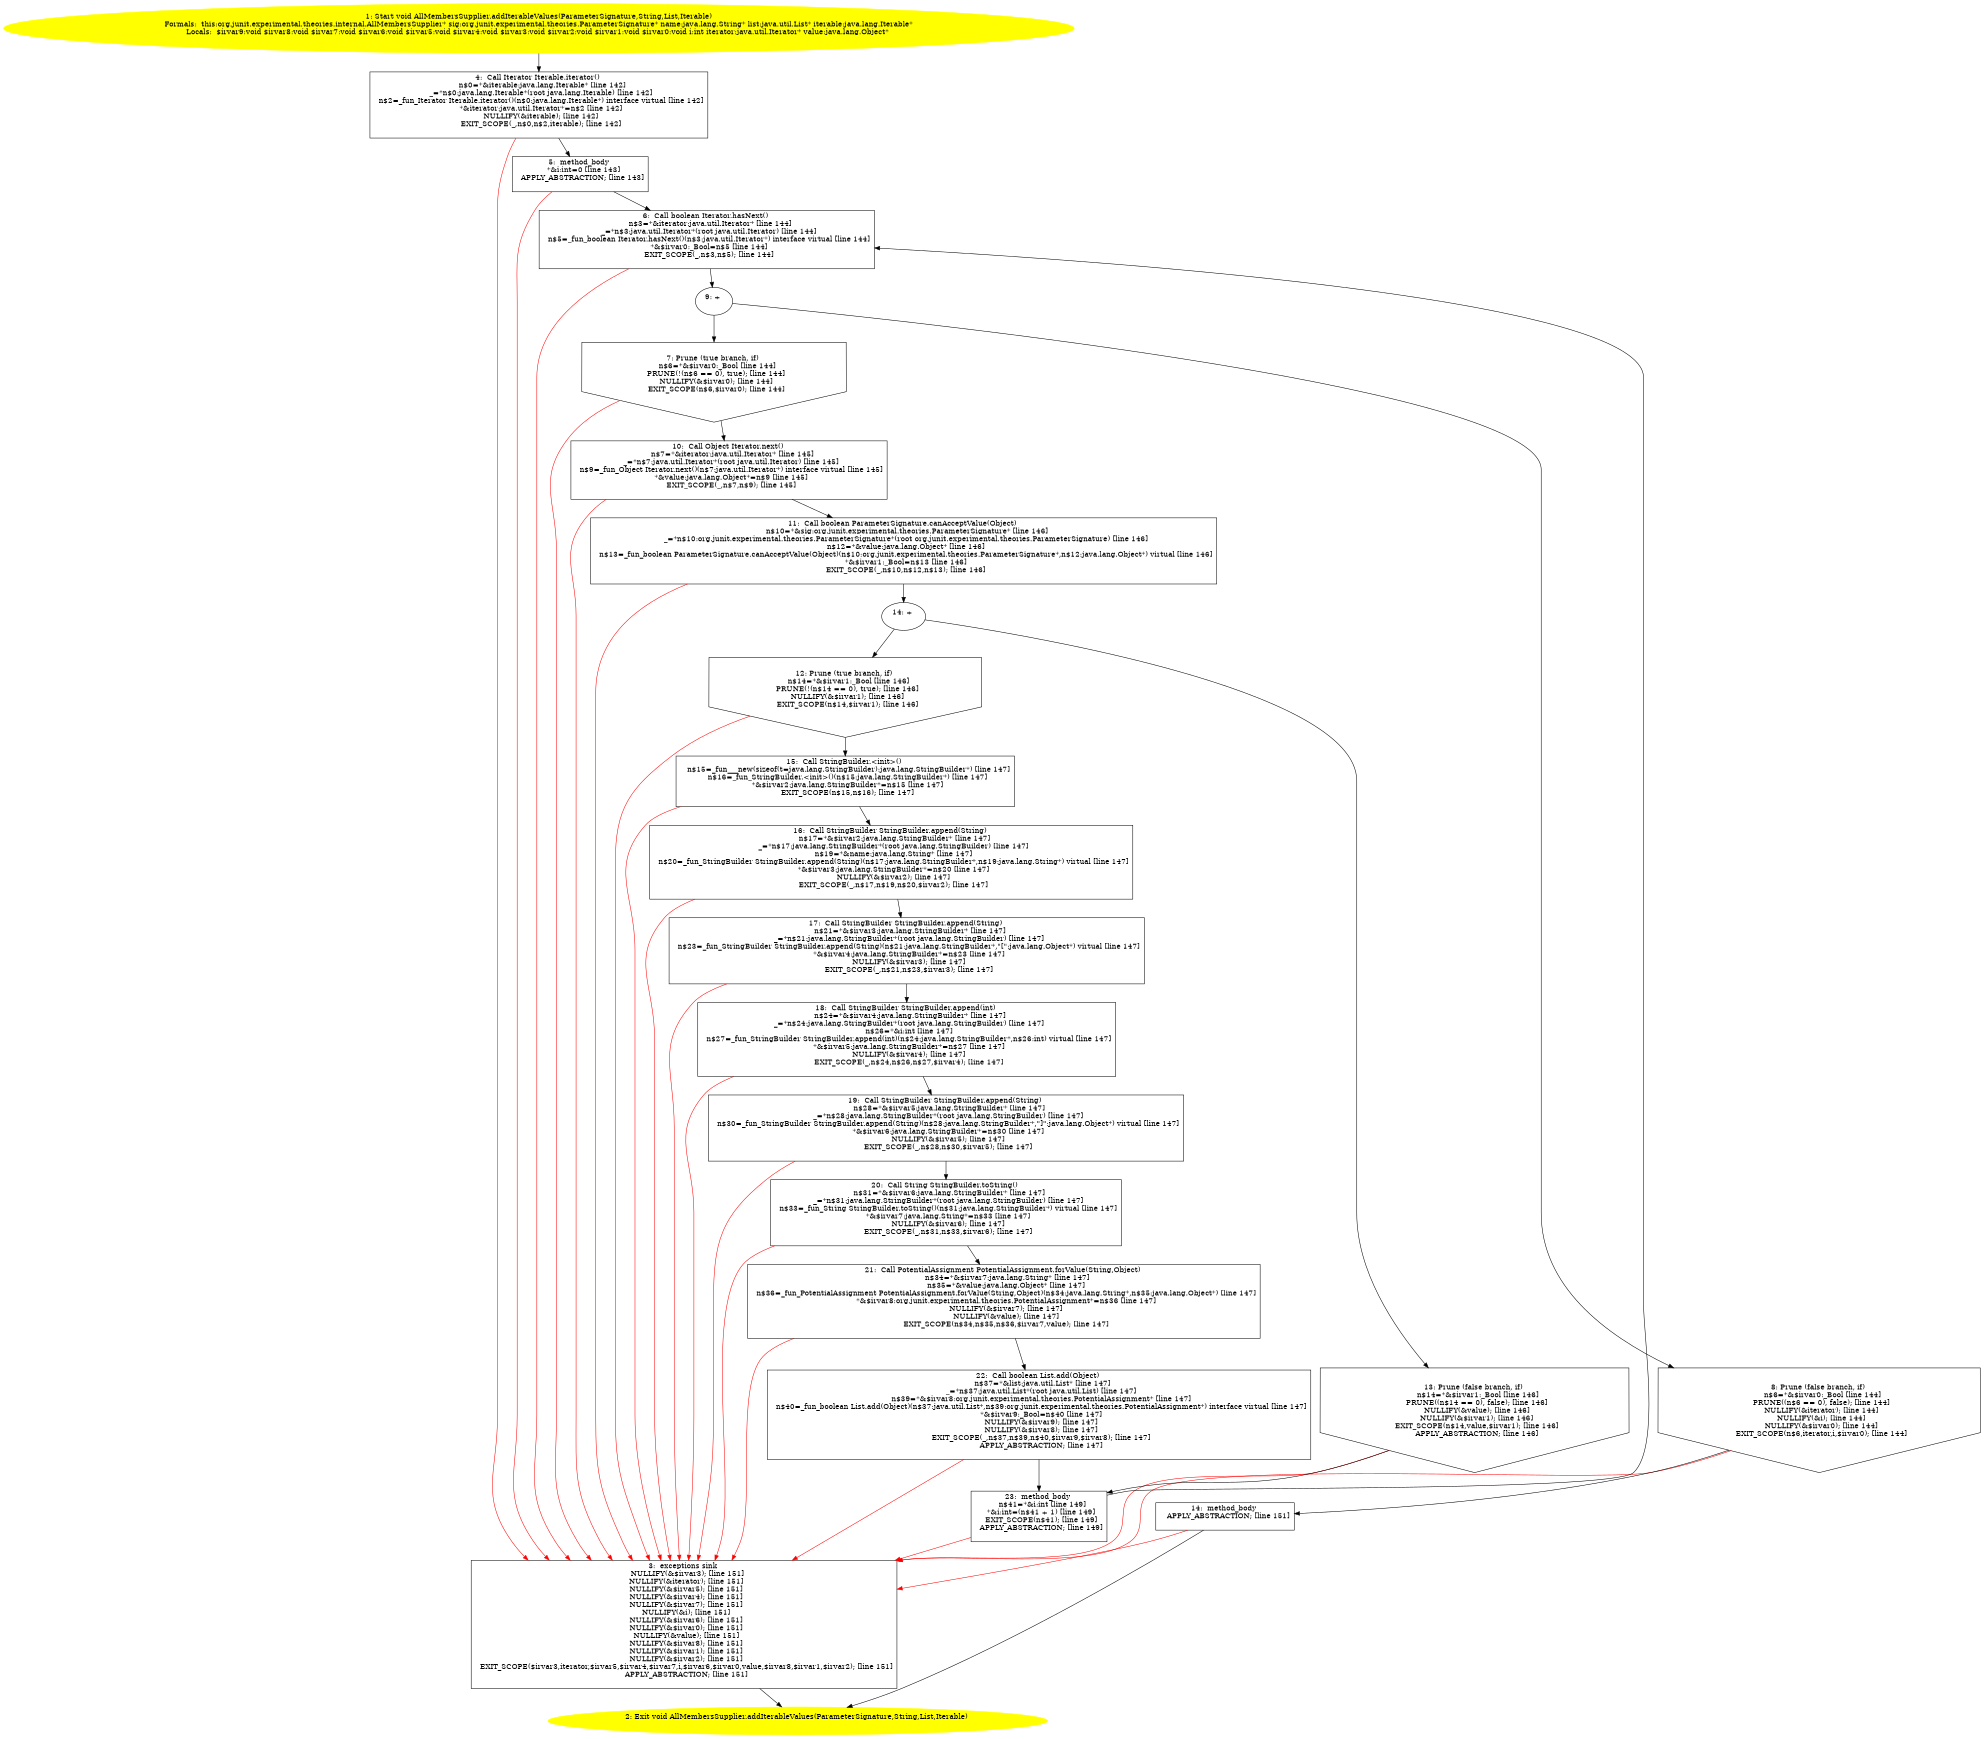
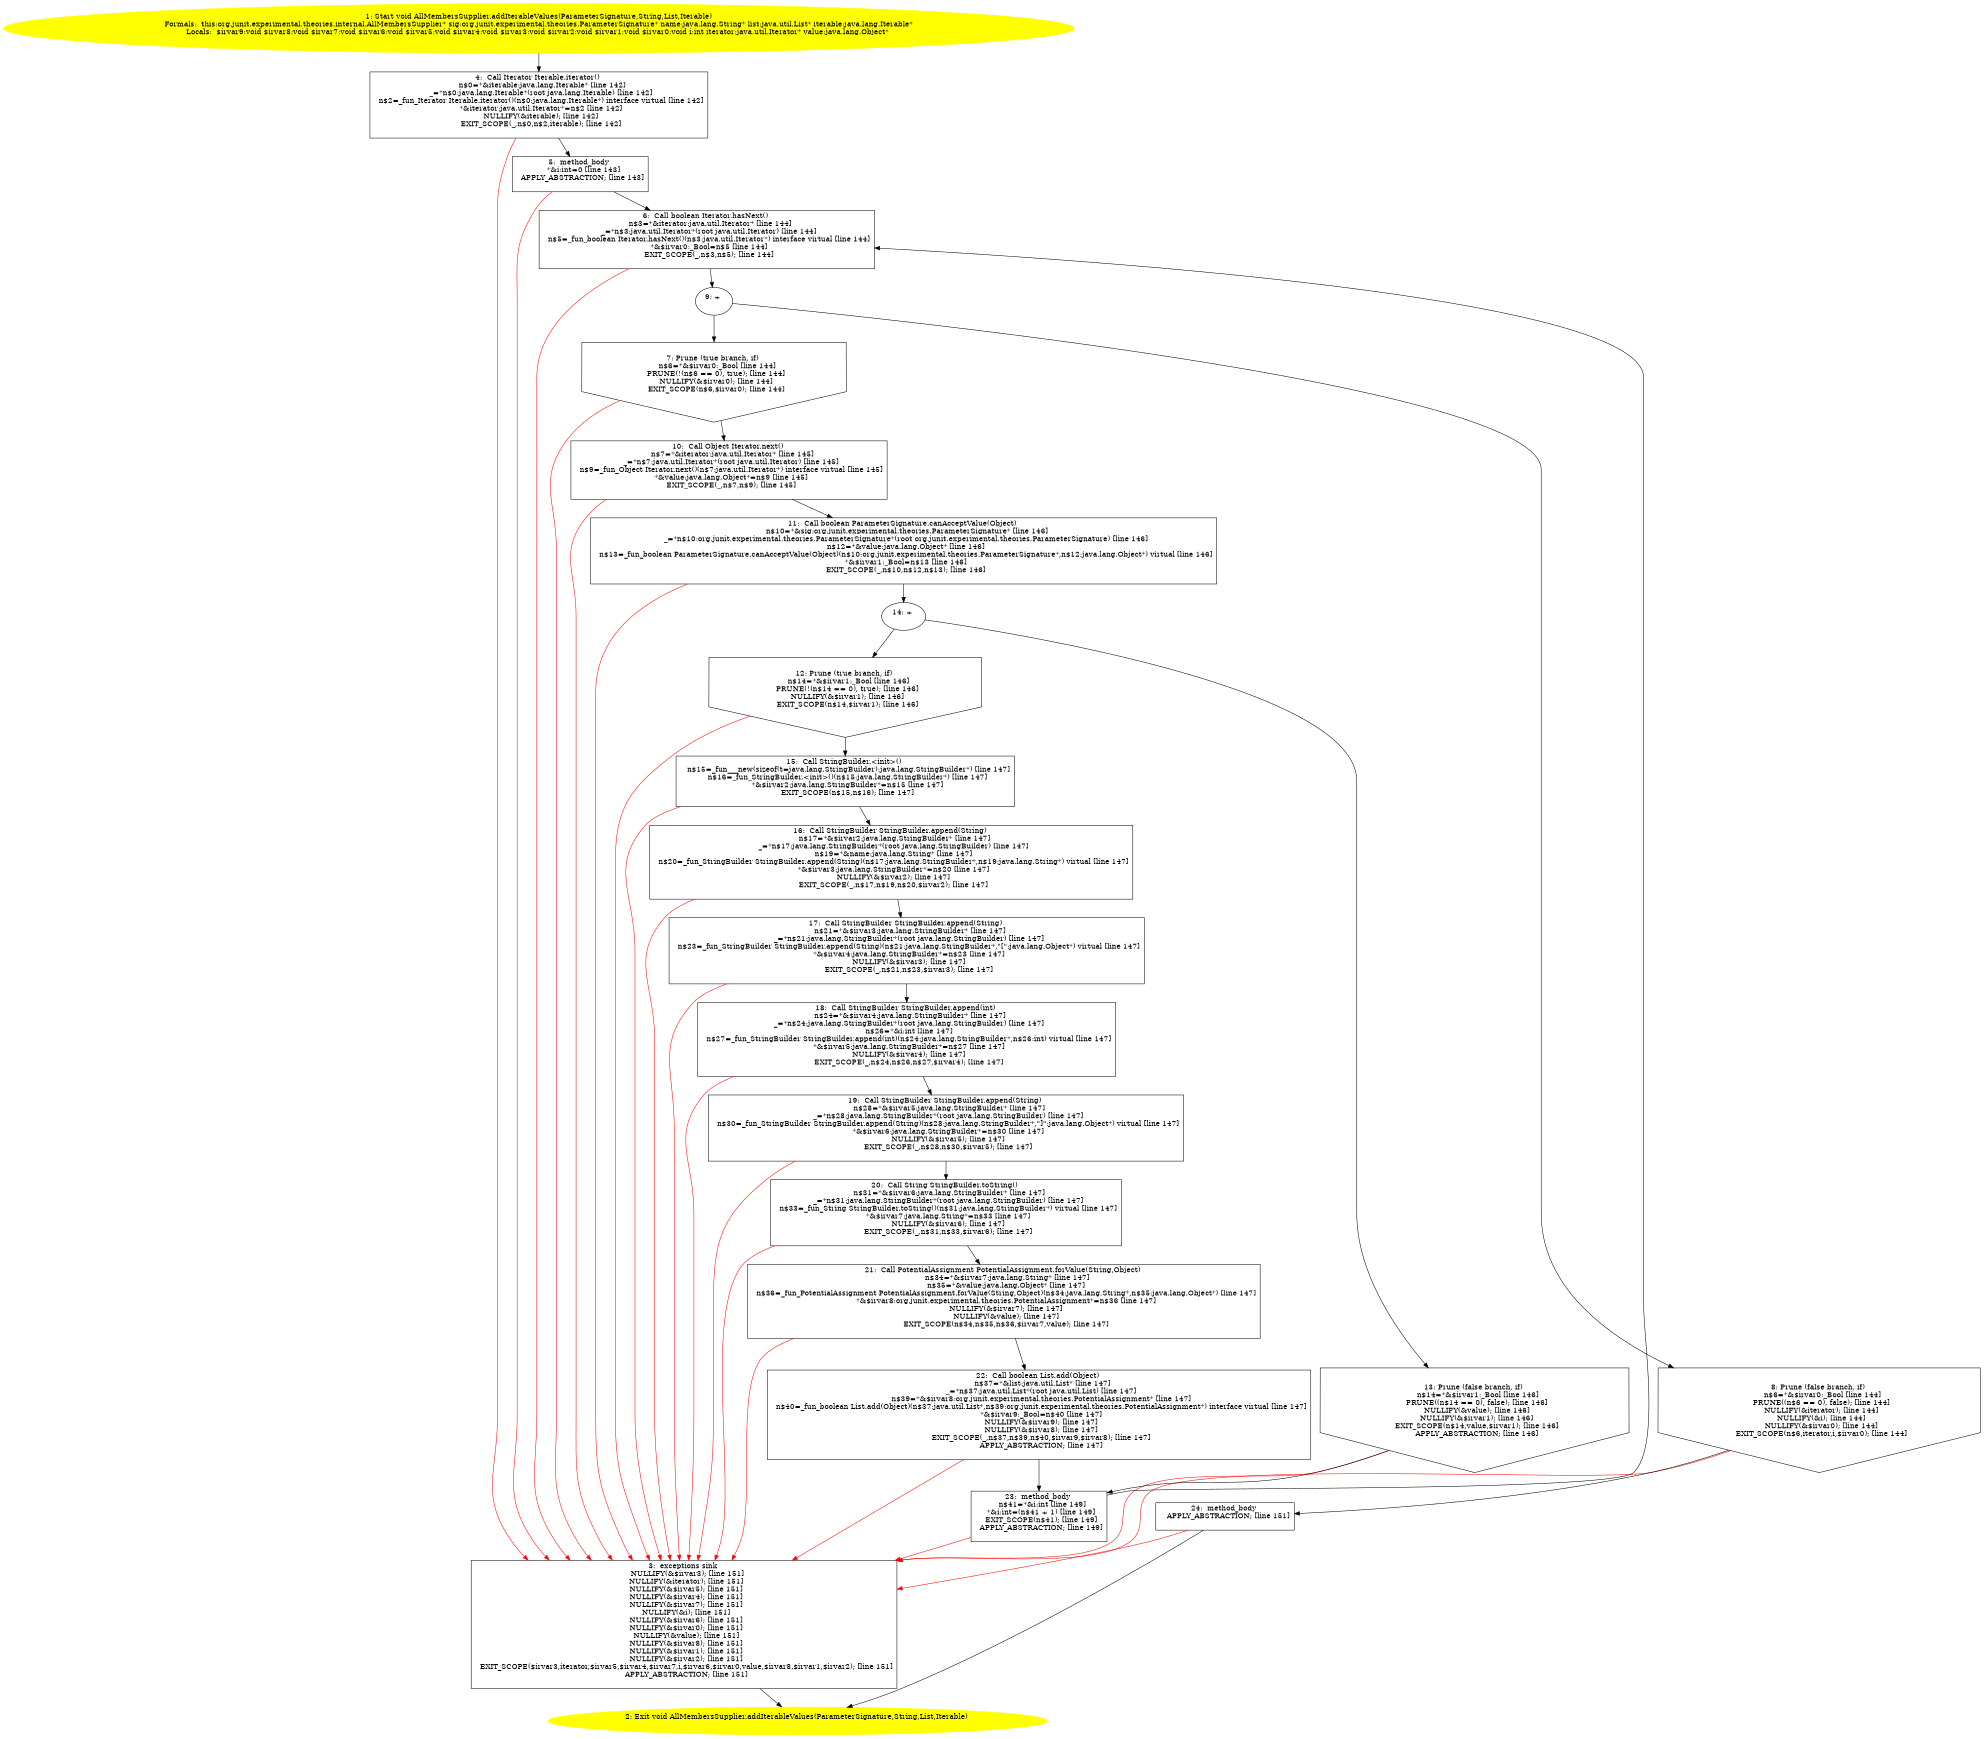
node "14:  method_body APPLY_ABSTRACTION; [line 151]": label "14:  method_body APPLY_ABSTRACTION; [line 151]" -> "24:  method_body APPLY_ABSTRACTION; [line 151]"
